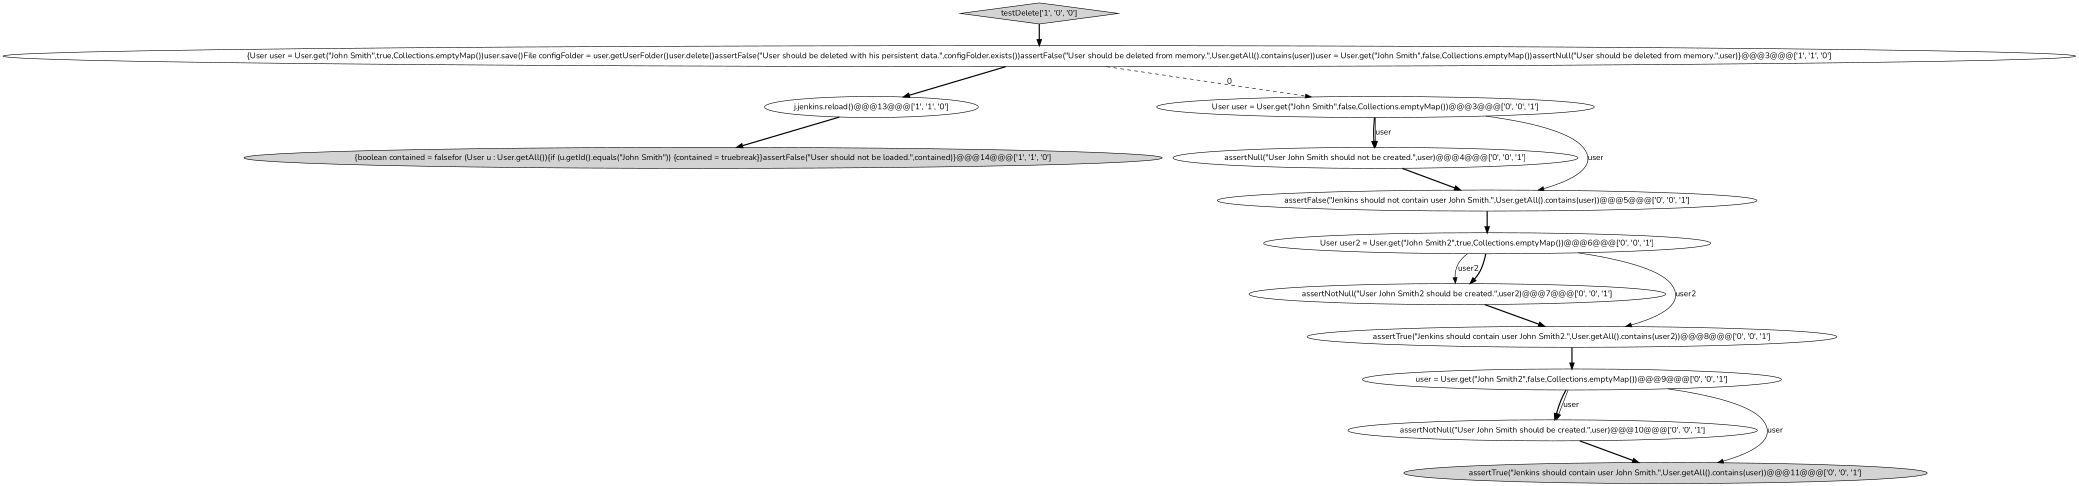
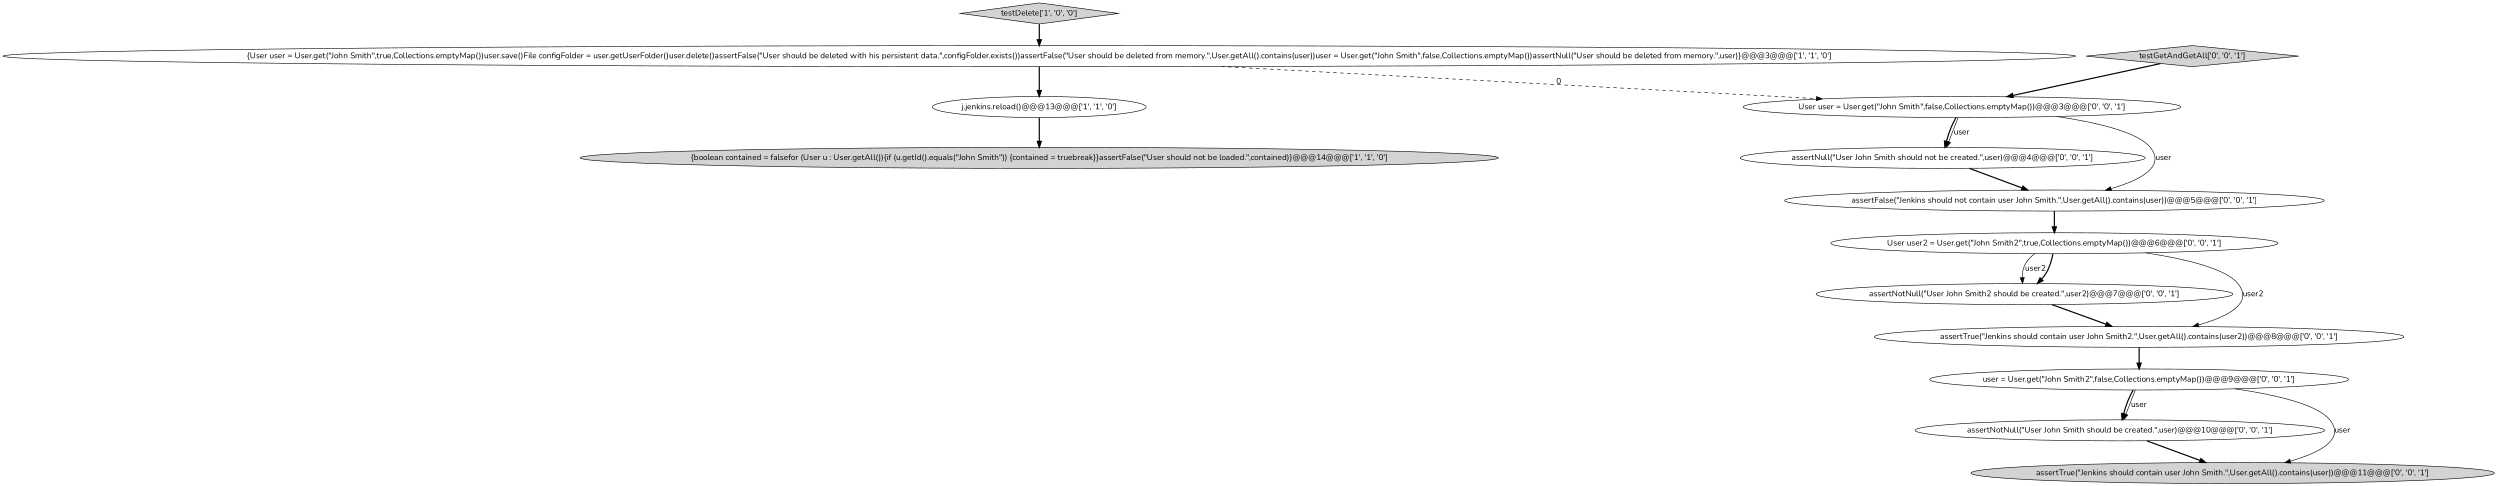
node "testGetAndGetAll['0', '0', '1']": added
